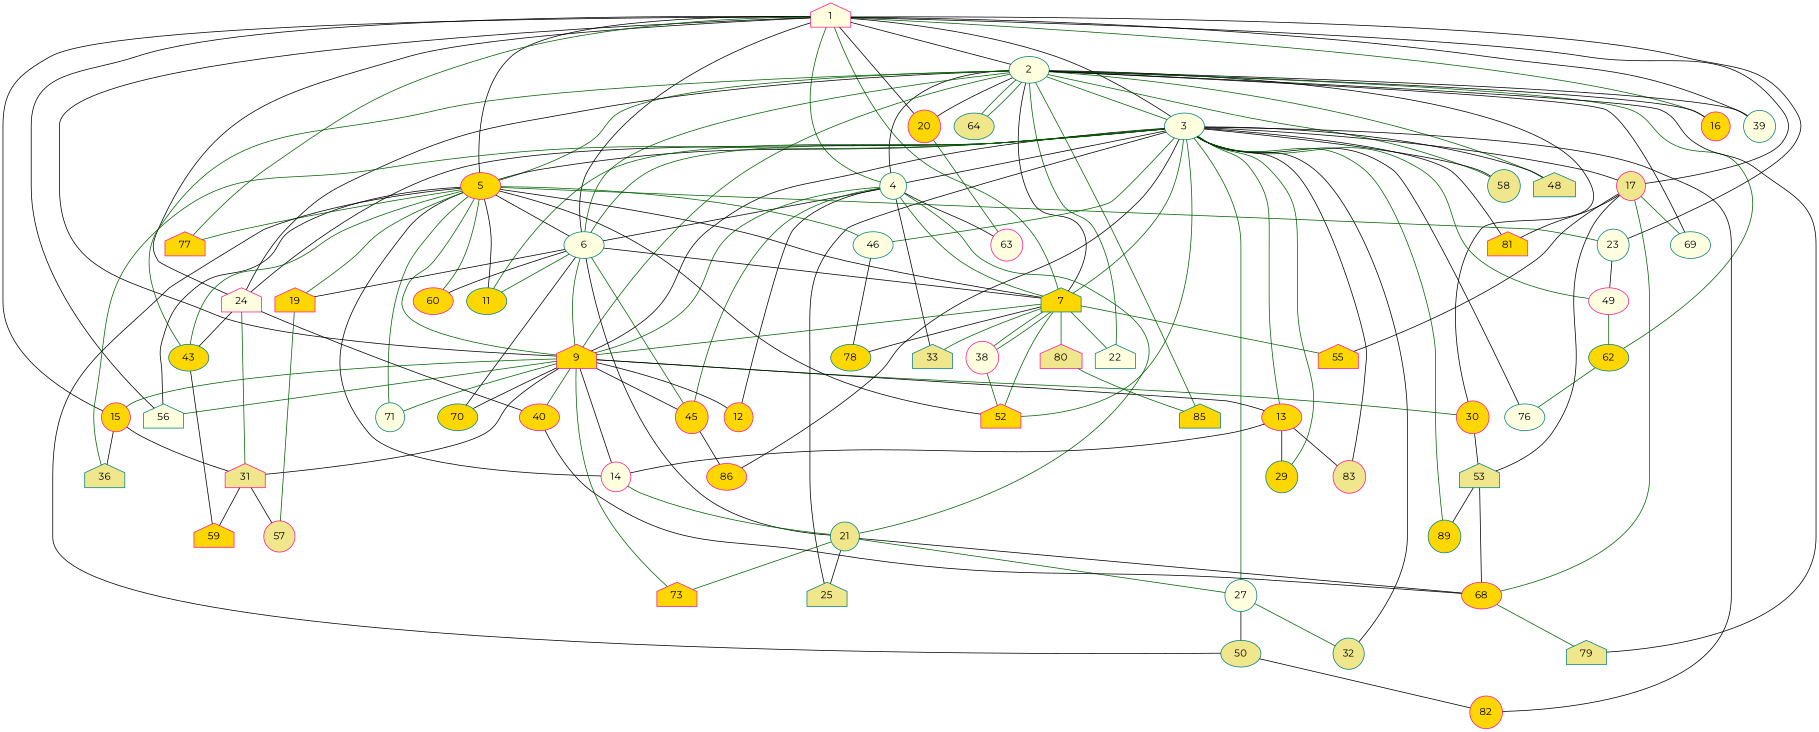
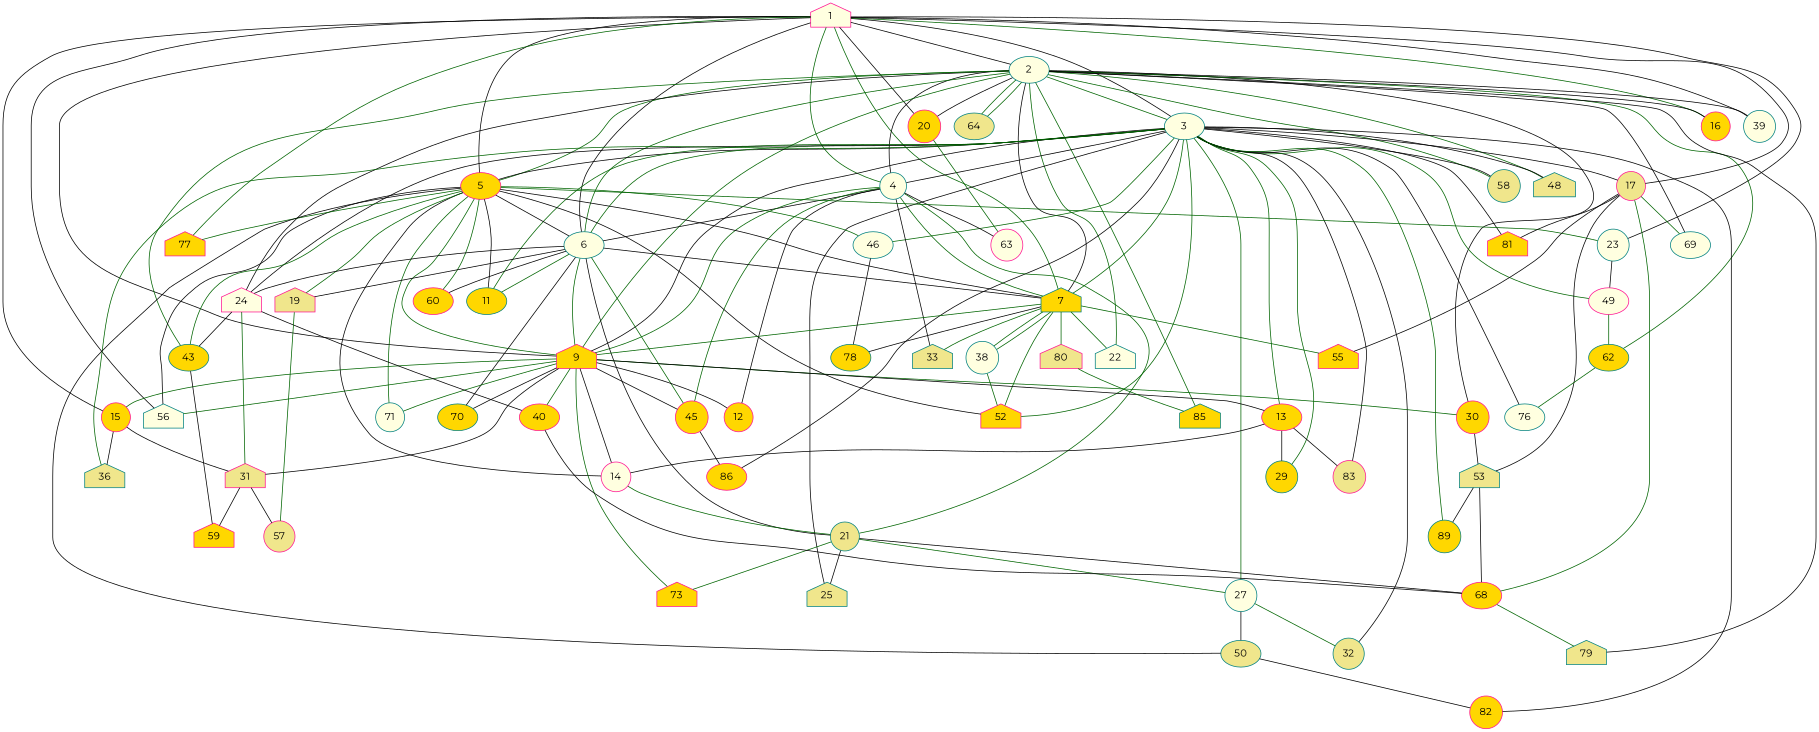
edge "1" -- "24": now "6" -- "24"
node "19": fillcolor gold -> khaki
node "38": color deeppink -> teal
